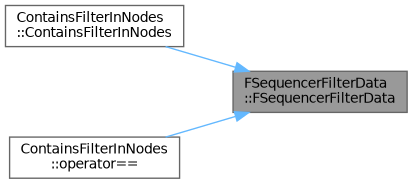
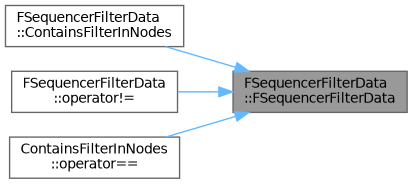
node "ContainsFilterInNodes ::ContainsFilterInNodes": label "ContainsFilterInNodes ::ContainsFilterInNodes" -> "FSequencerFilterData ::ContainsFilterInNodes"
node "FSequencerFilterData ::operator!=": added
